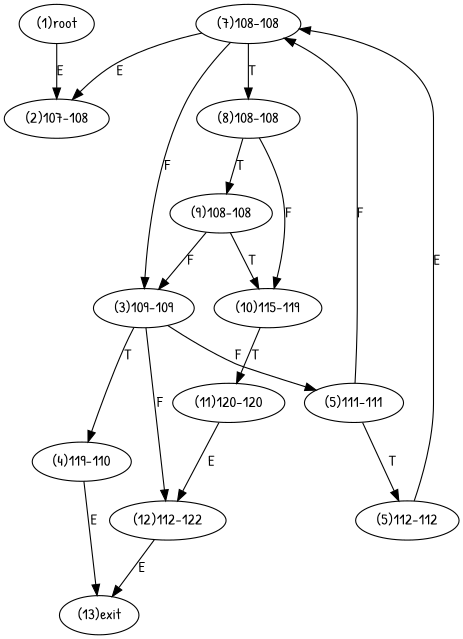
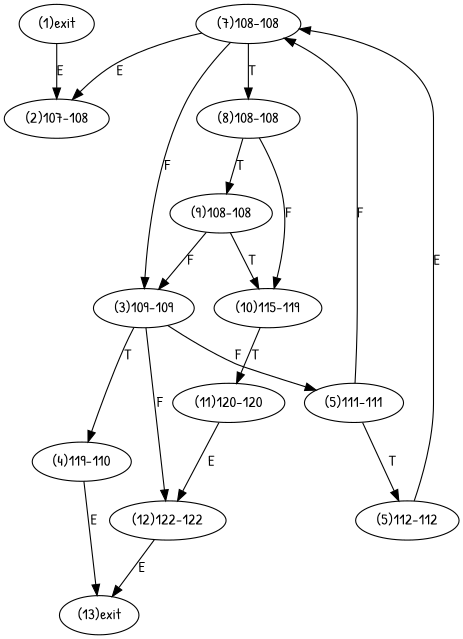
node "(1)root": label "(1)root" -> "(1)exit"
node "(12)112-122": label "(12)112-122" -> "(12)122-122"
